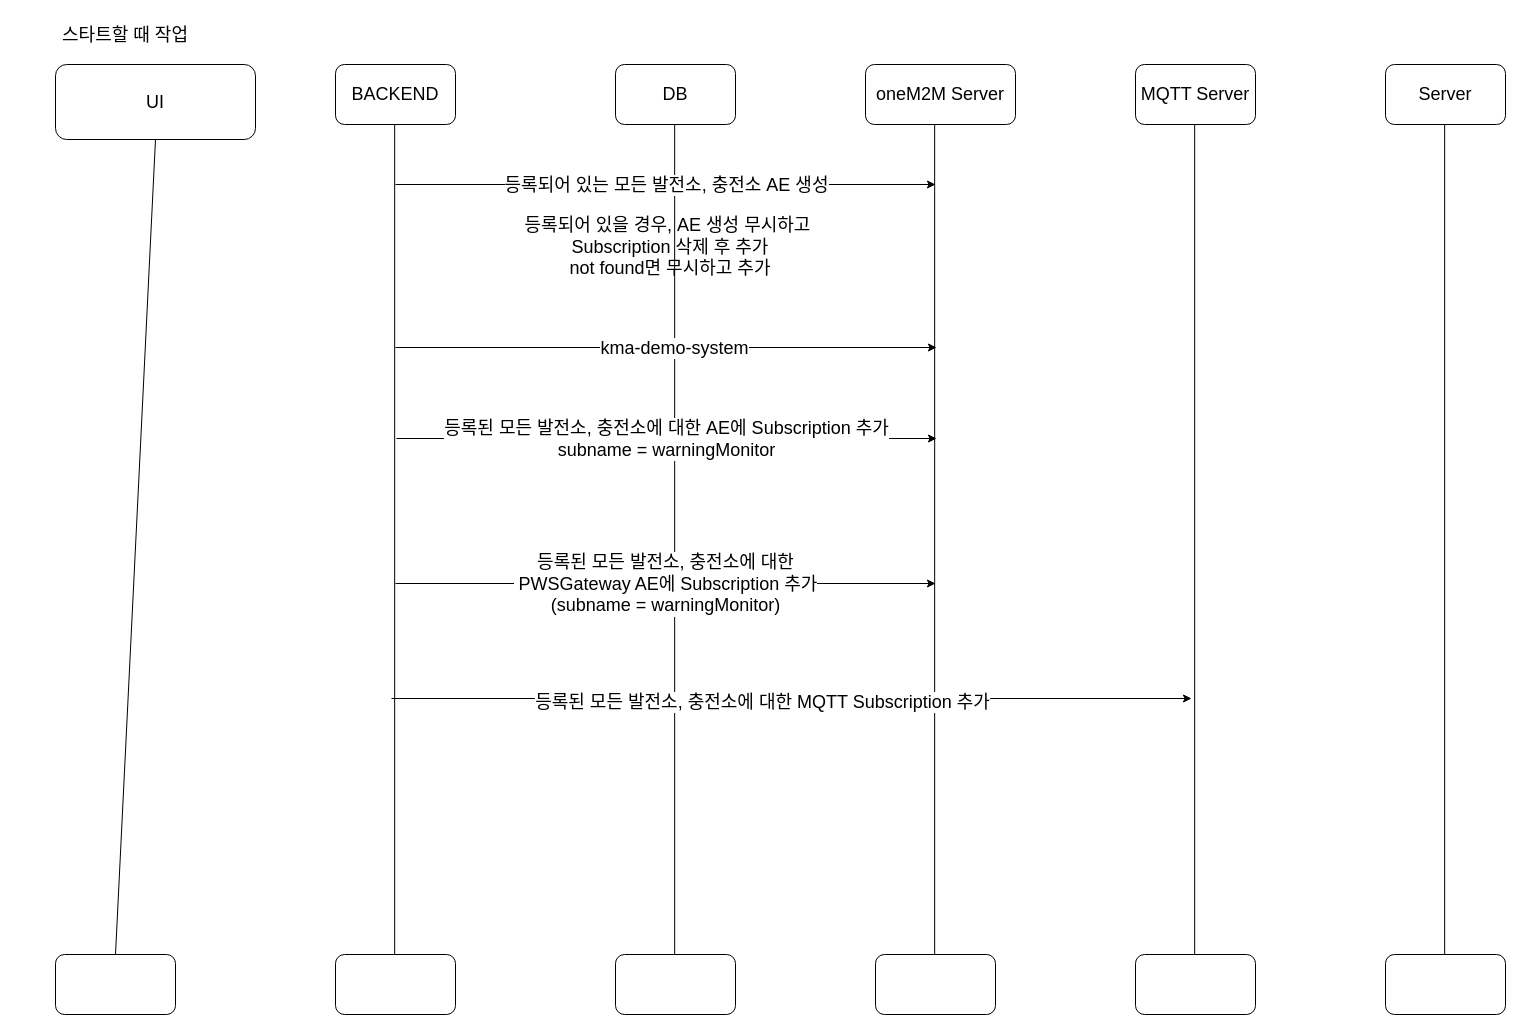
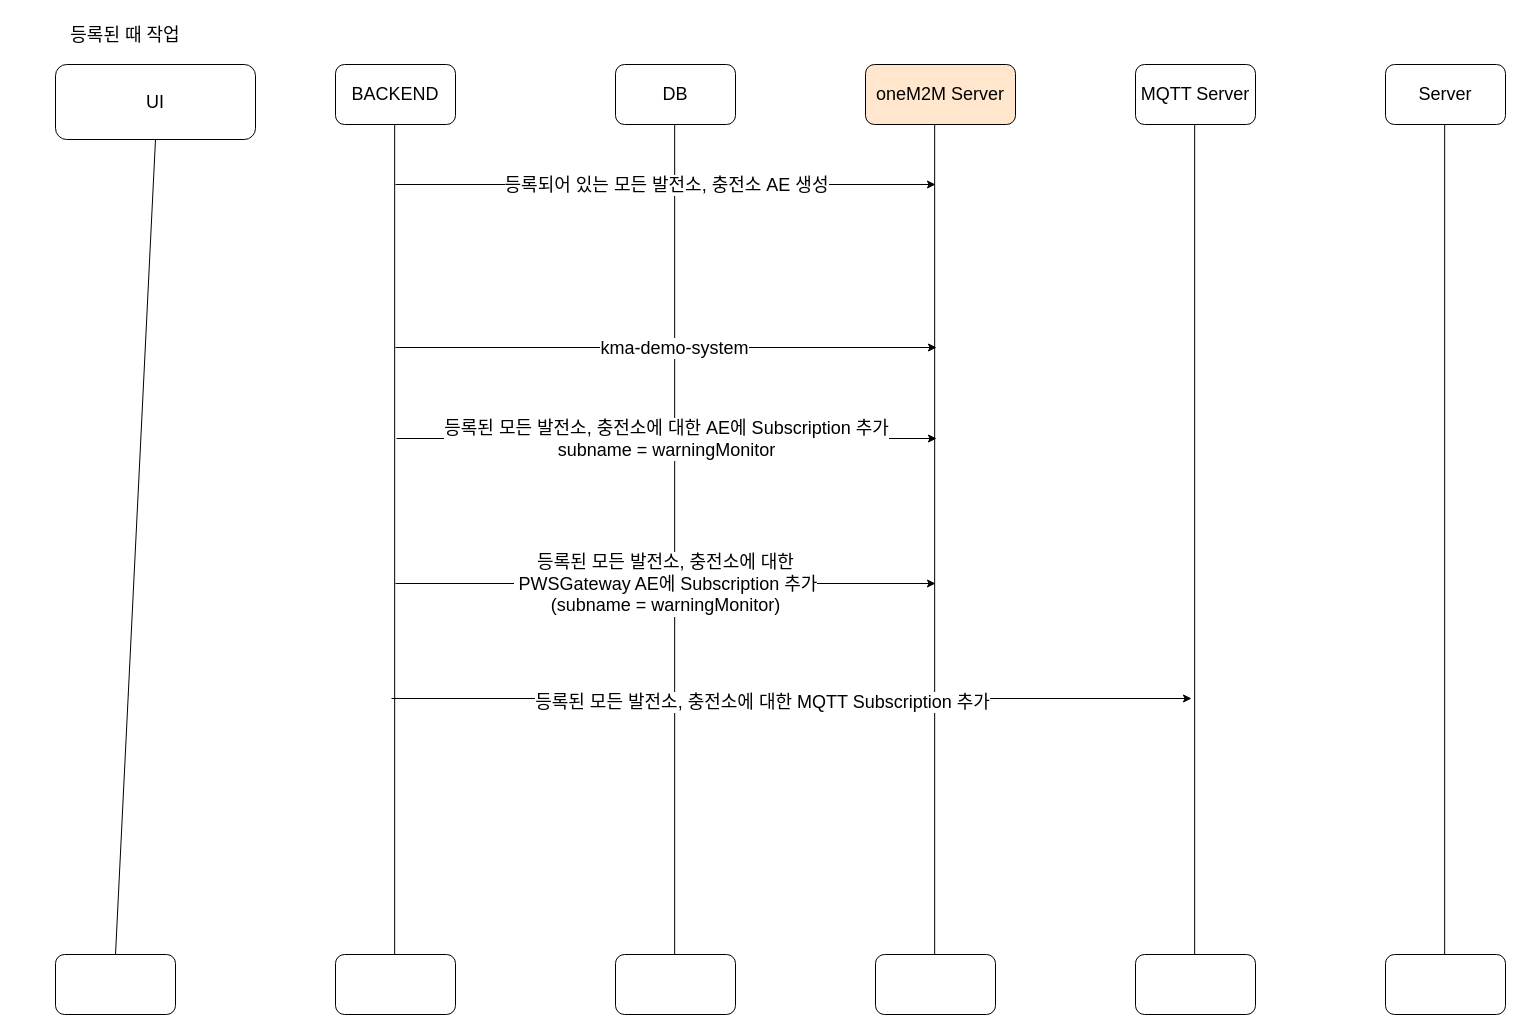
node "스타트할 때 작업": label "스타트할 때 작업" -> "등록된 때 작업"
node "oneM2M Server": fillcolor #ffffff -> #ffe6cc
node "등록되어 있을 경우, AE 생성 무시하고 Subscription 삭제 후 추가 not found면 무시하고 추가": removed
